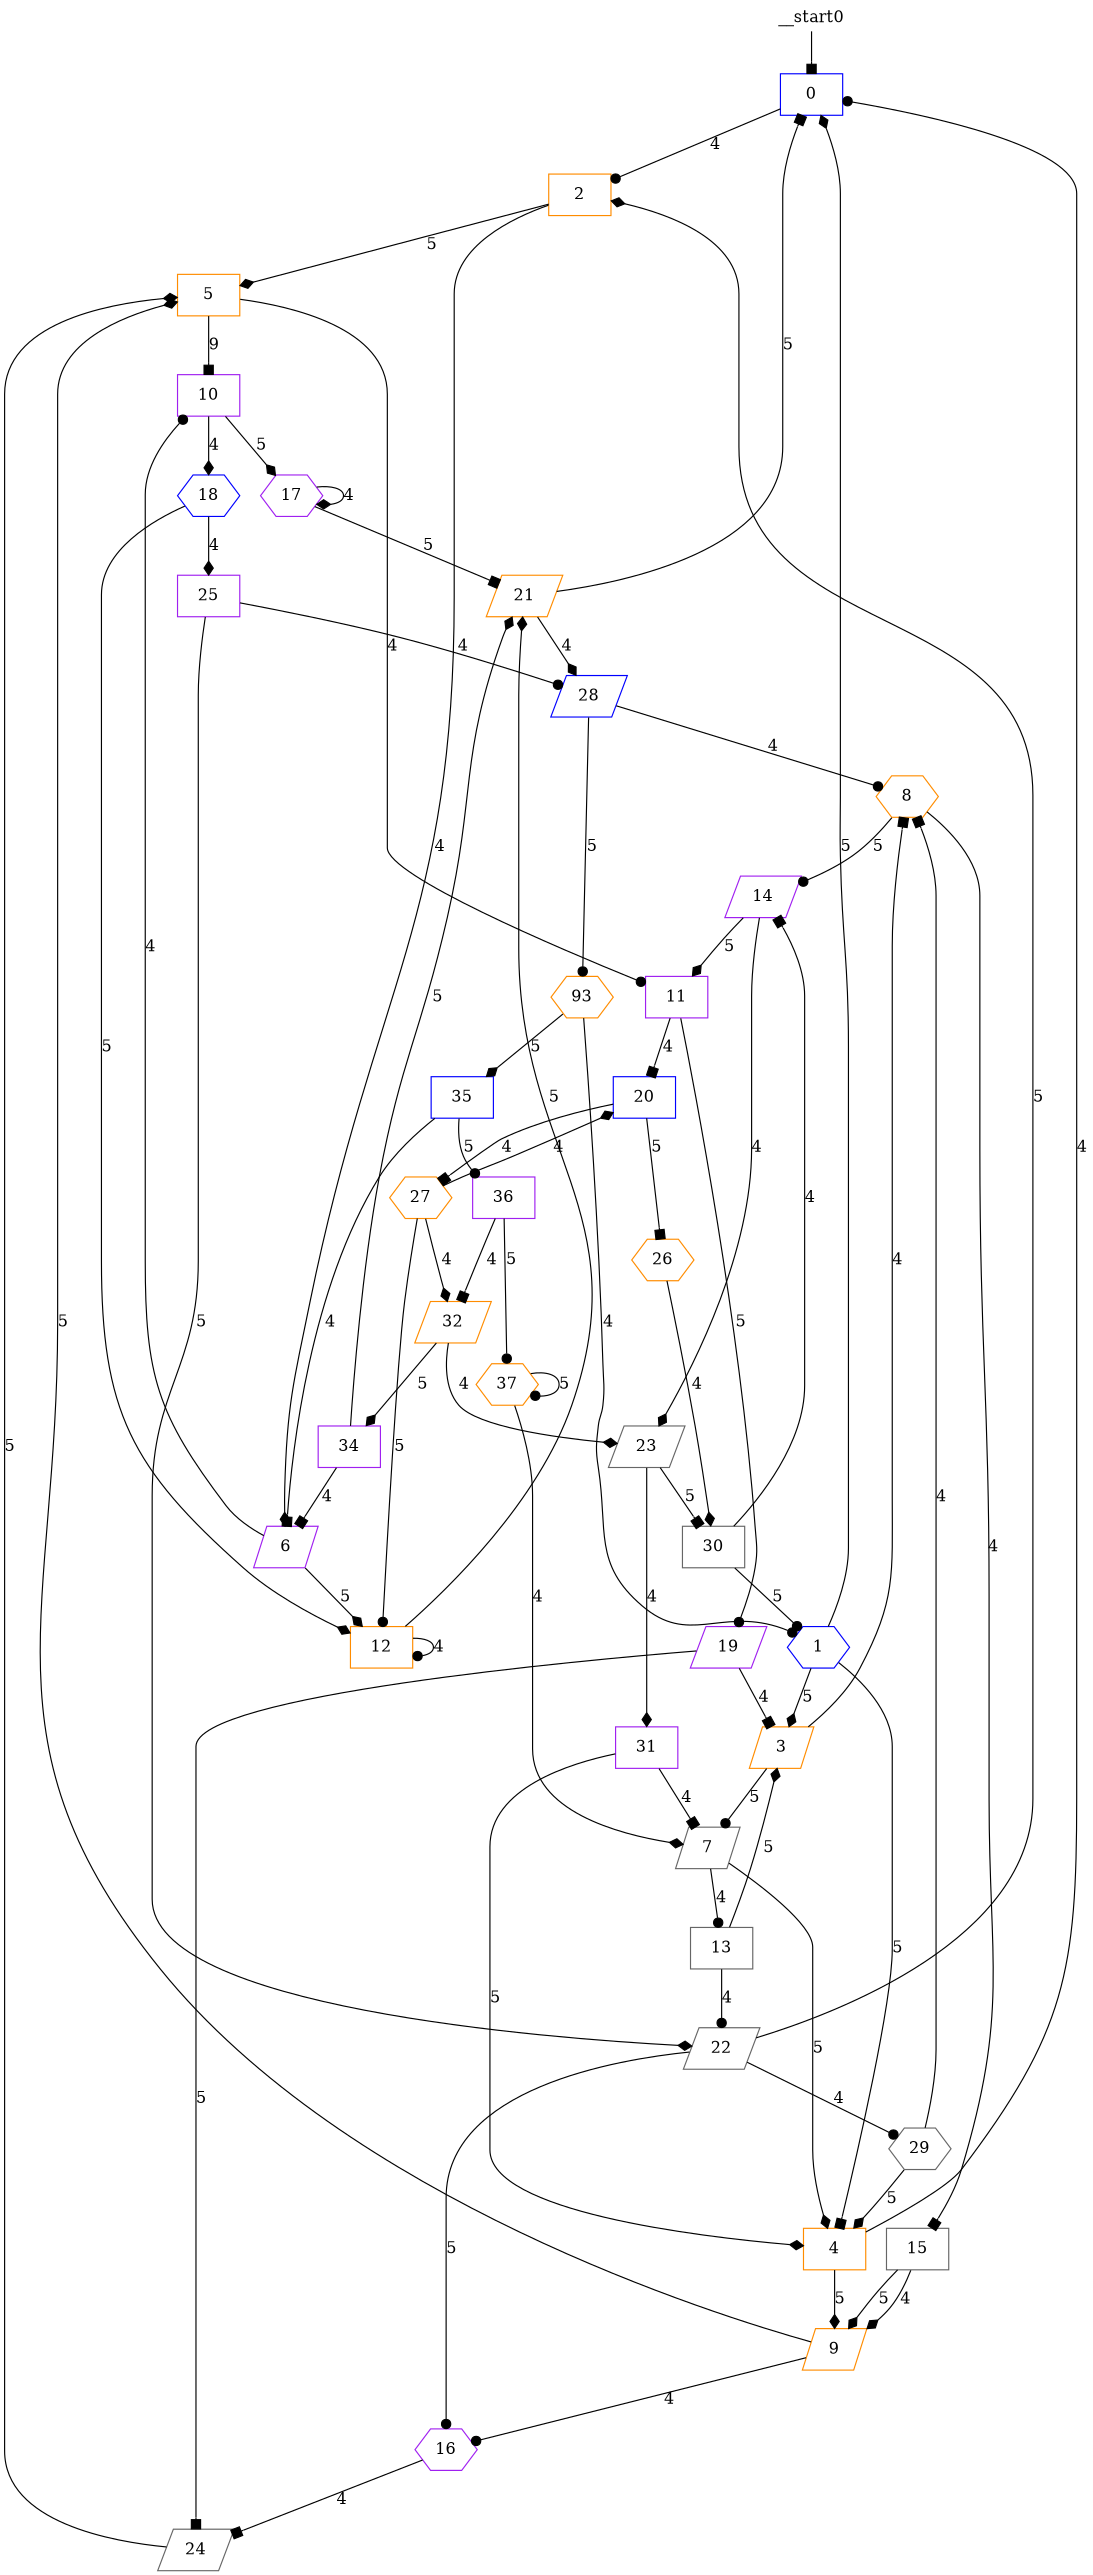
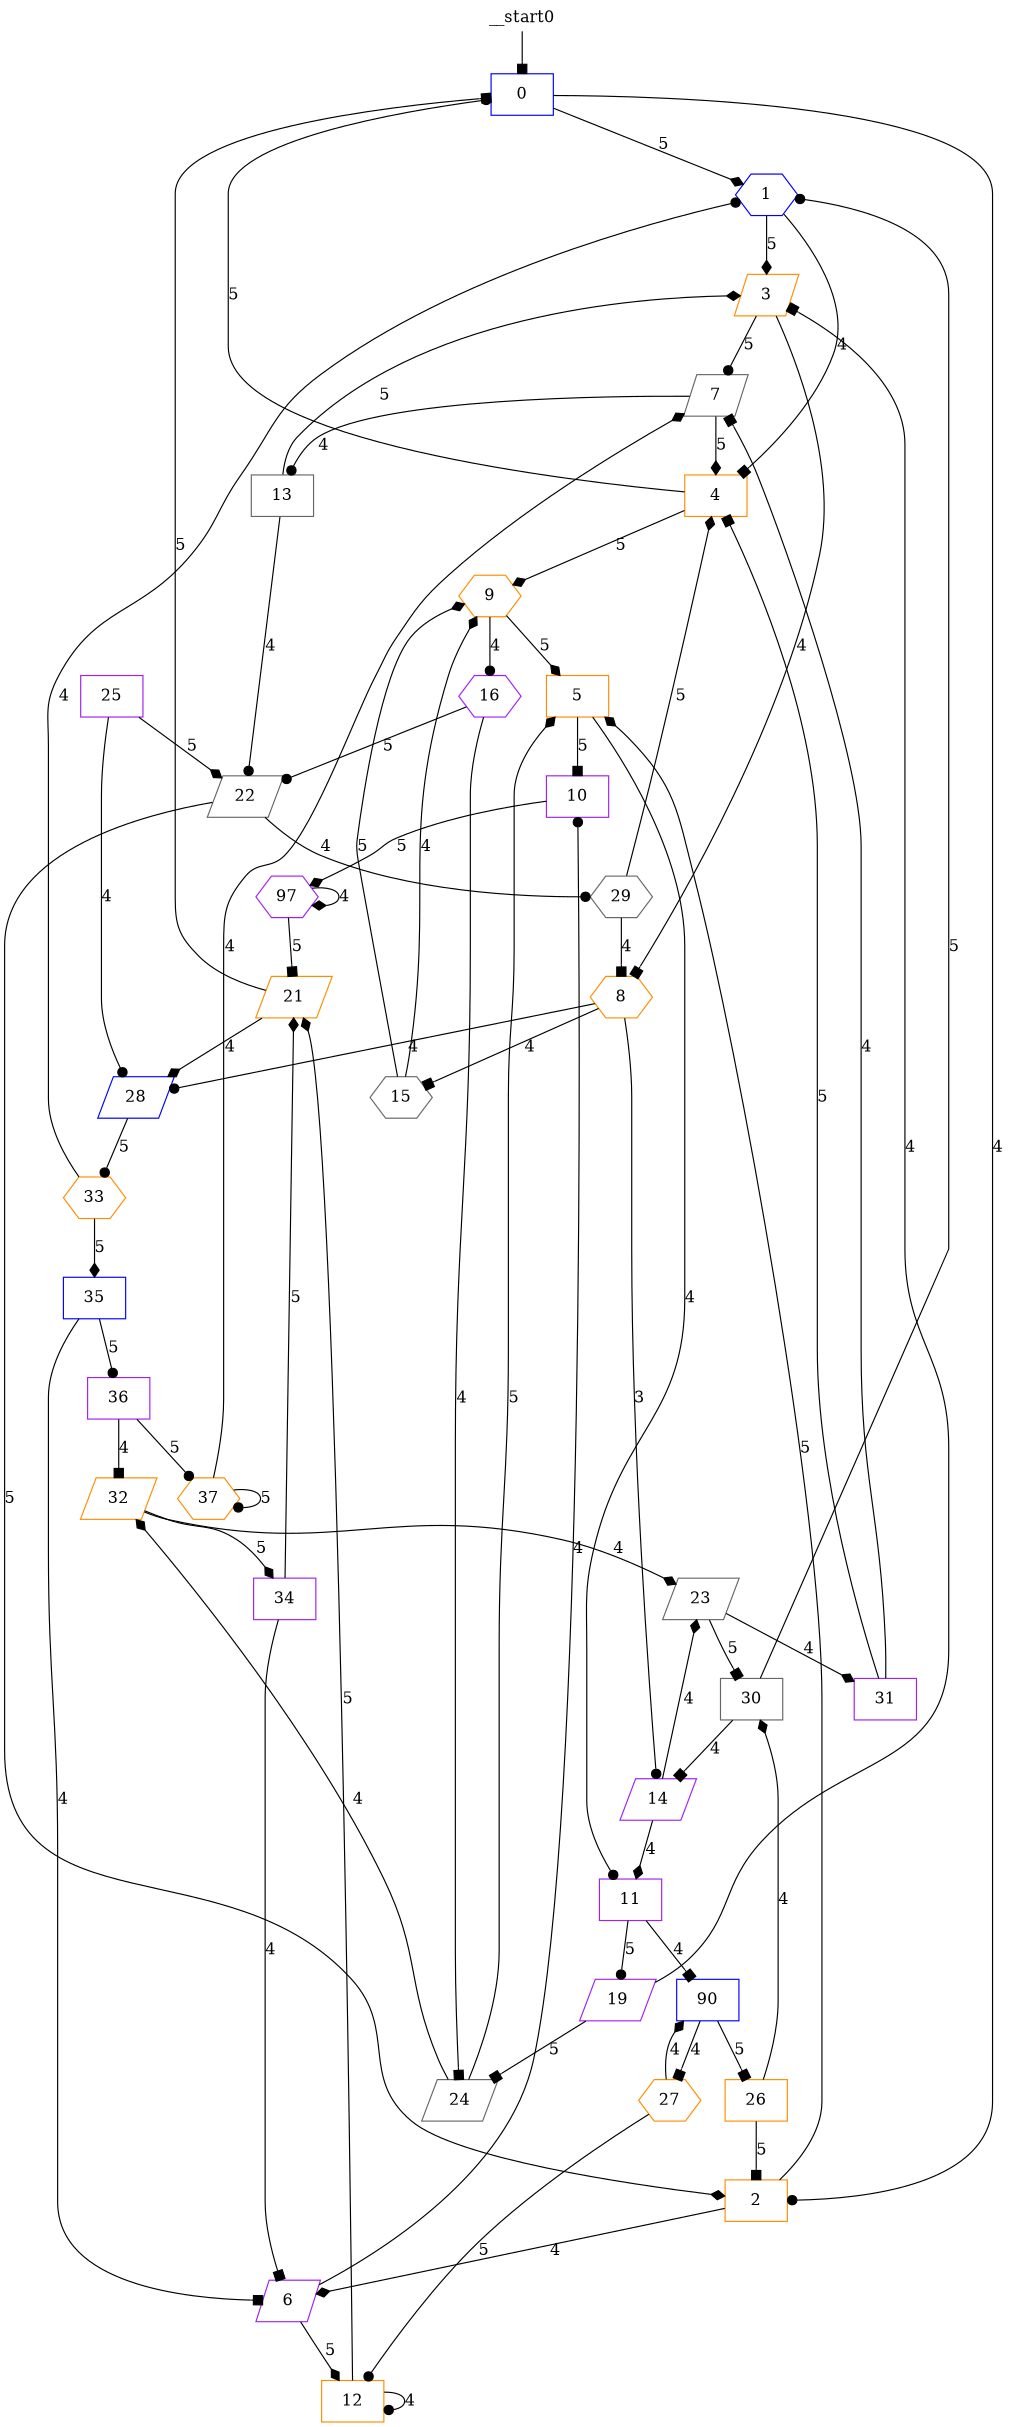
edge "5" -> "10": label "9" -> "5"
node "18": removed
node "17": label "17" -> "97"
edge "28" -> "8": reversed
edge "8" -> "14": label "5" -> "3"
edge "1" -> "0": reversed
edge "14" -> "11": label "5" -> "4"
node "93": label "93" -> "33"
node "20": label "20" -> "90"
edge "4" -> "0": label "4" -> "5"
edge "27" -> "32": now "24" -> "32"
node "26": shape hexagon -> box
edge "1" -> "4": label "5" -> "4"
edge "31" -> "4": arrowhead diamond -> box
edge "26" -> "2": added, label "5"
edge "22" -> "16": reversed
node "15": shape box -> hexagon
node "9": shape parallelogram -> hexagon
